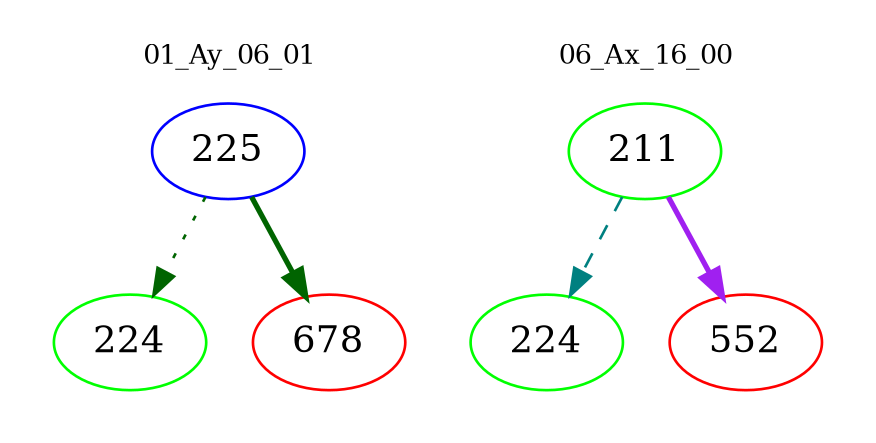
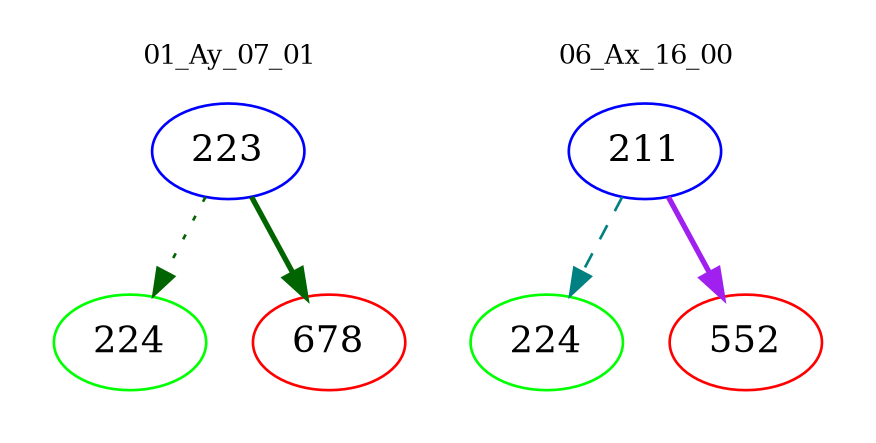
cluster "01_Ay_06_01": label "01_Ay_06_01" -> "01_Ay_07_01"
node "225": label "225" -> "223"
node "211": color green -> blue
